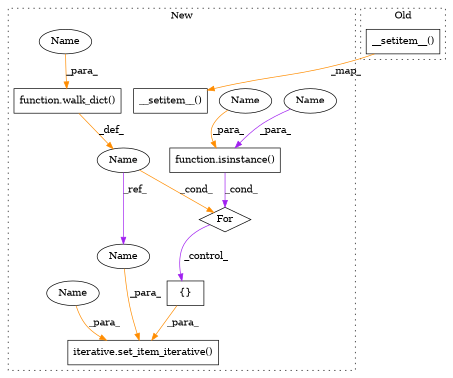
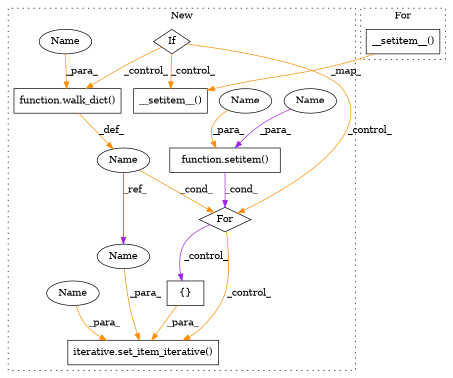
cluster "Old": label "Old" -> "For"
node "If": added
node "function.isinstance()": label "function.isinstance()" -> "function.setitem()"
edge "For" -> "iterative.set_item_iterative()": added, label "_control_"
